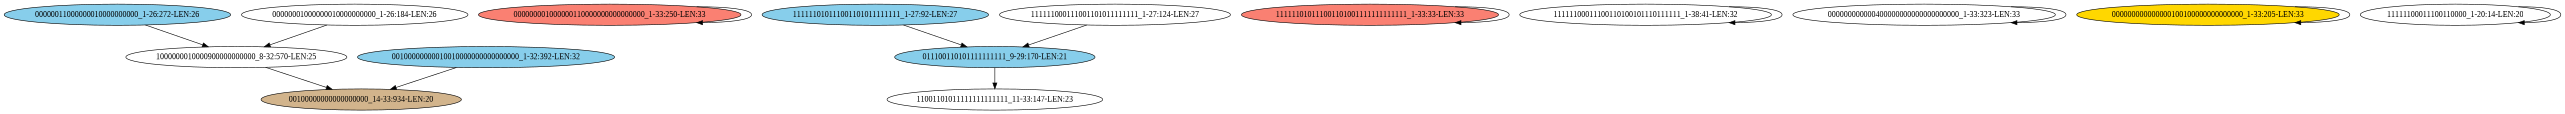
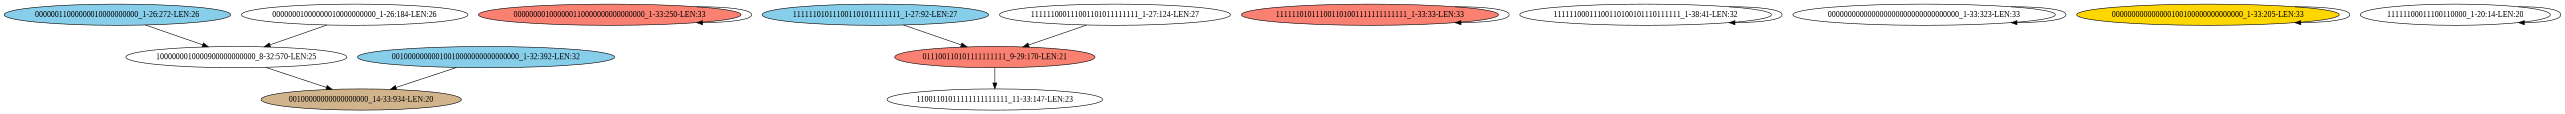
node "000000000000400000000000000000000_1-33:323-LEN:33": label "000000000000400000000000000000000_1-33:323-LEN:33" -> "000000000000000000000000000000000_1-33:323-LEN:33"
node "011100110101111111111_9-29:170-LEN:21": fillcolor skyblue -> salmon
